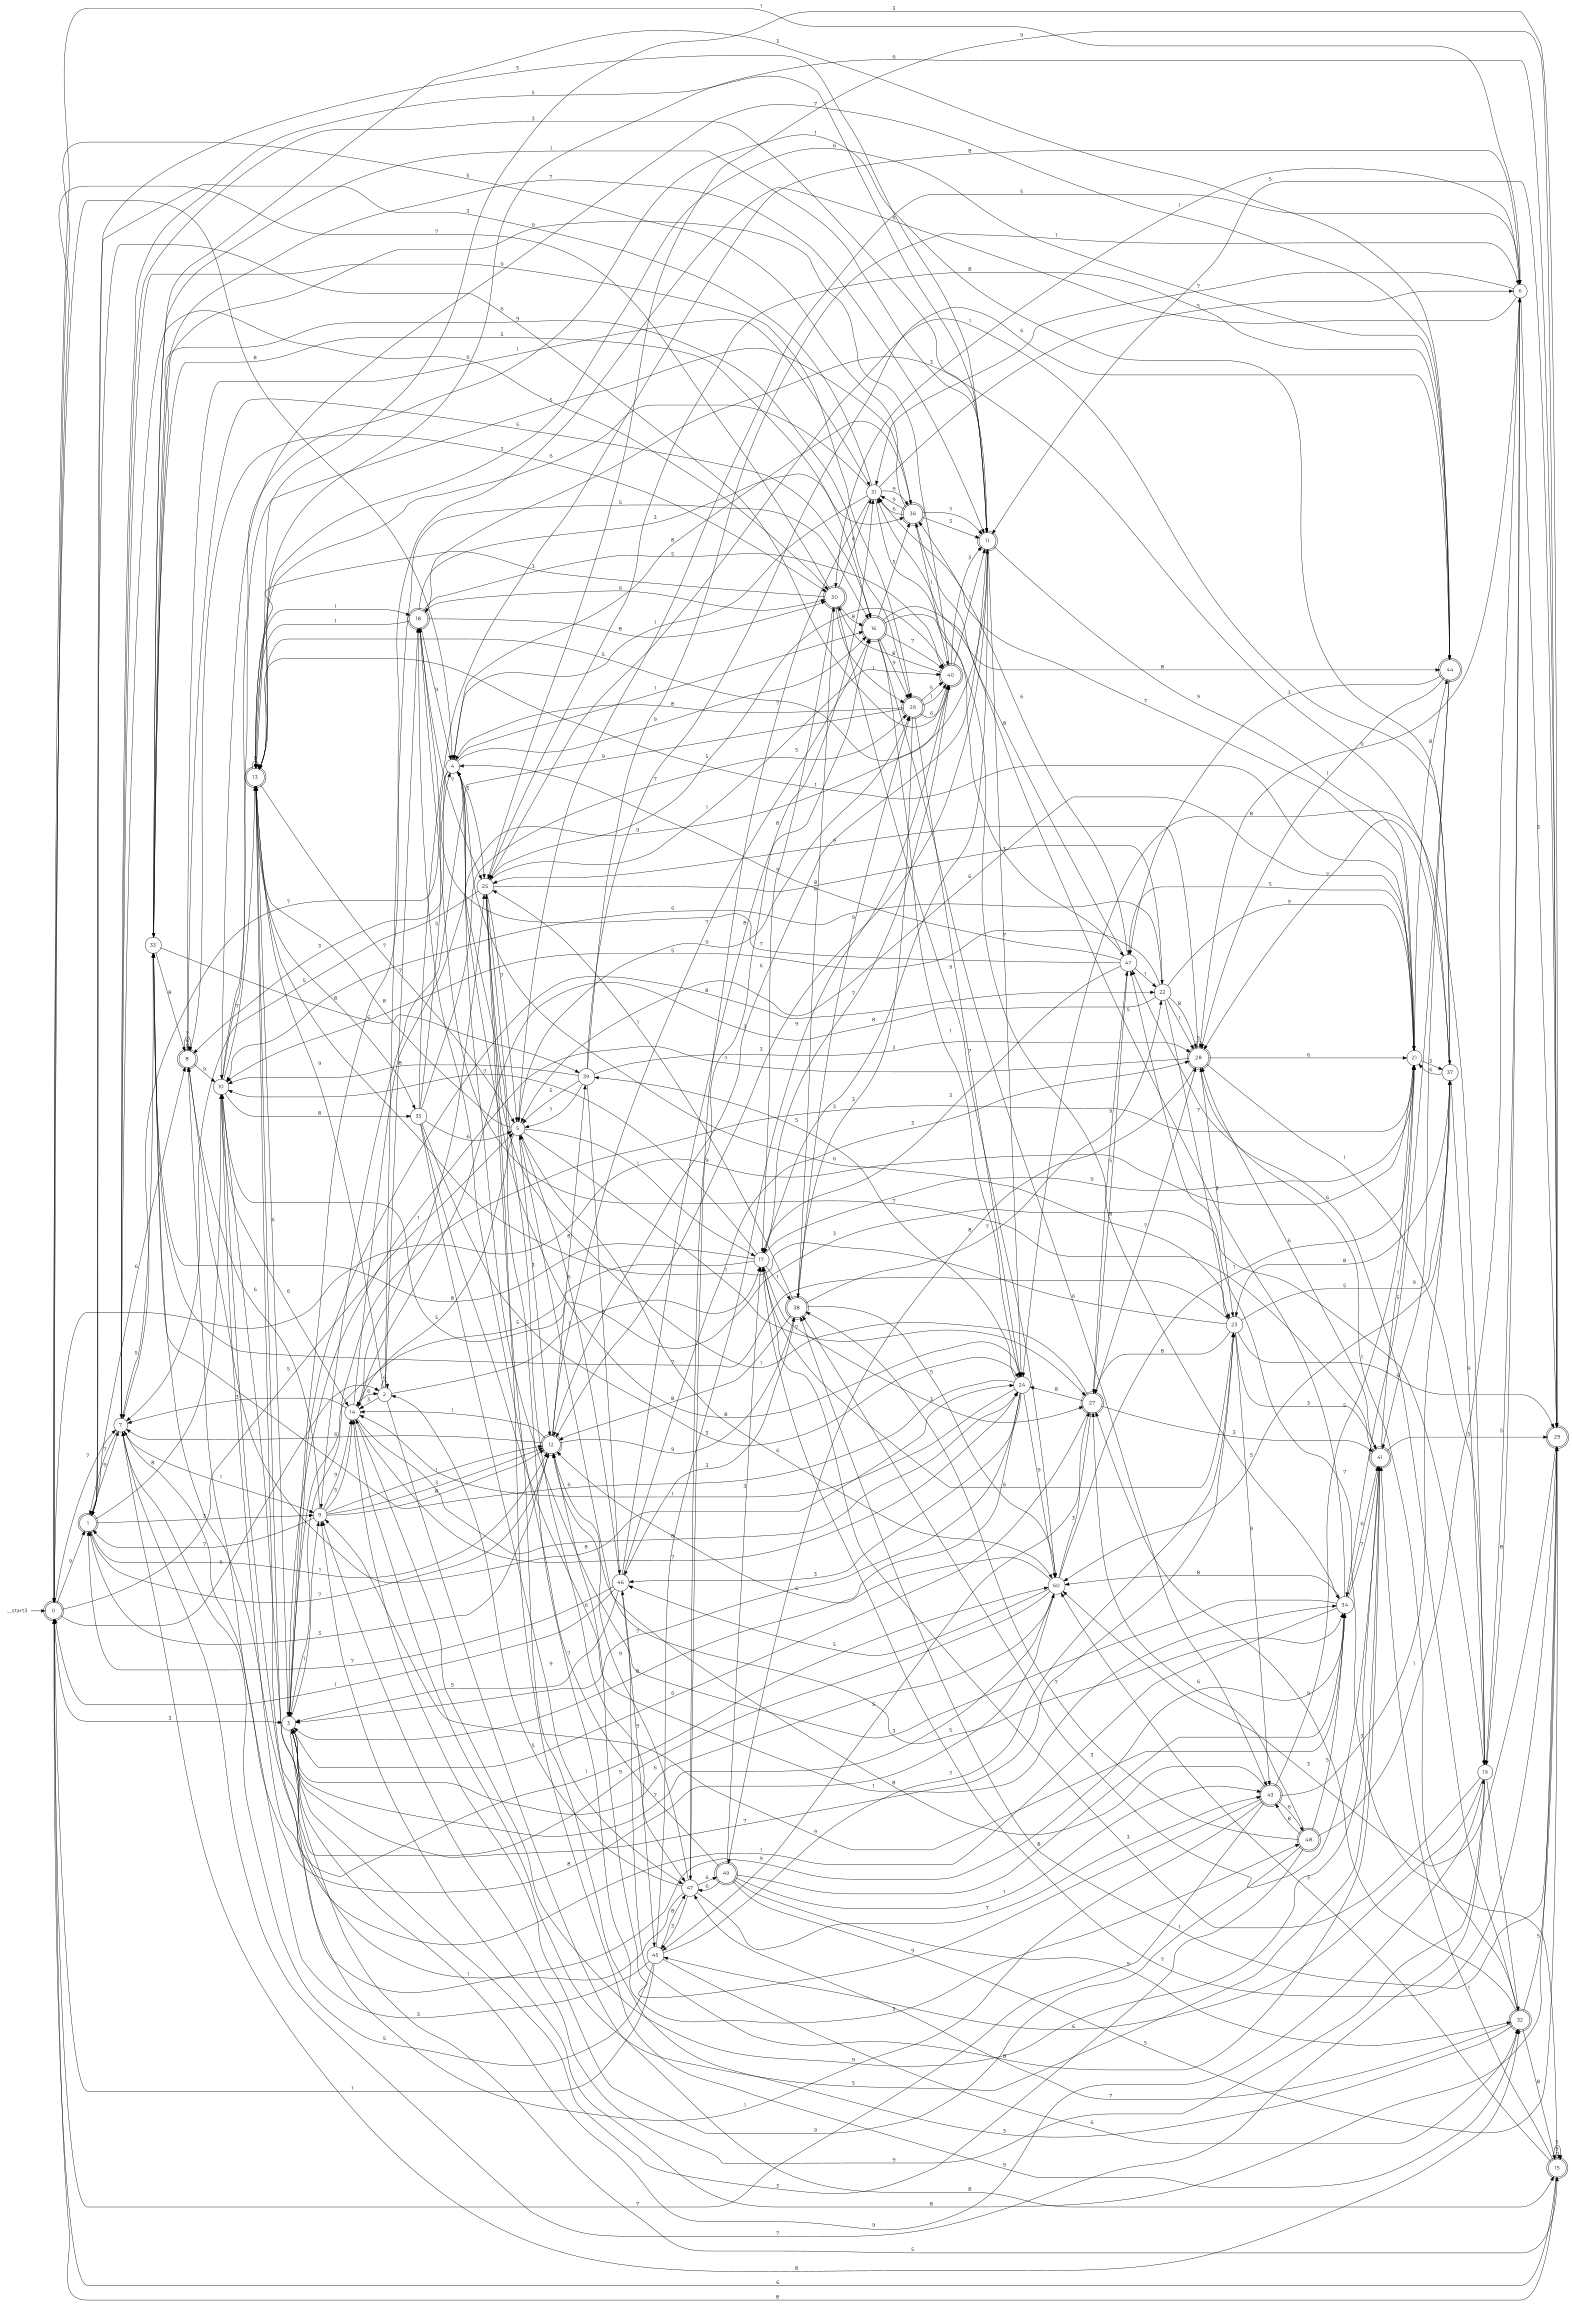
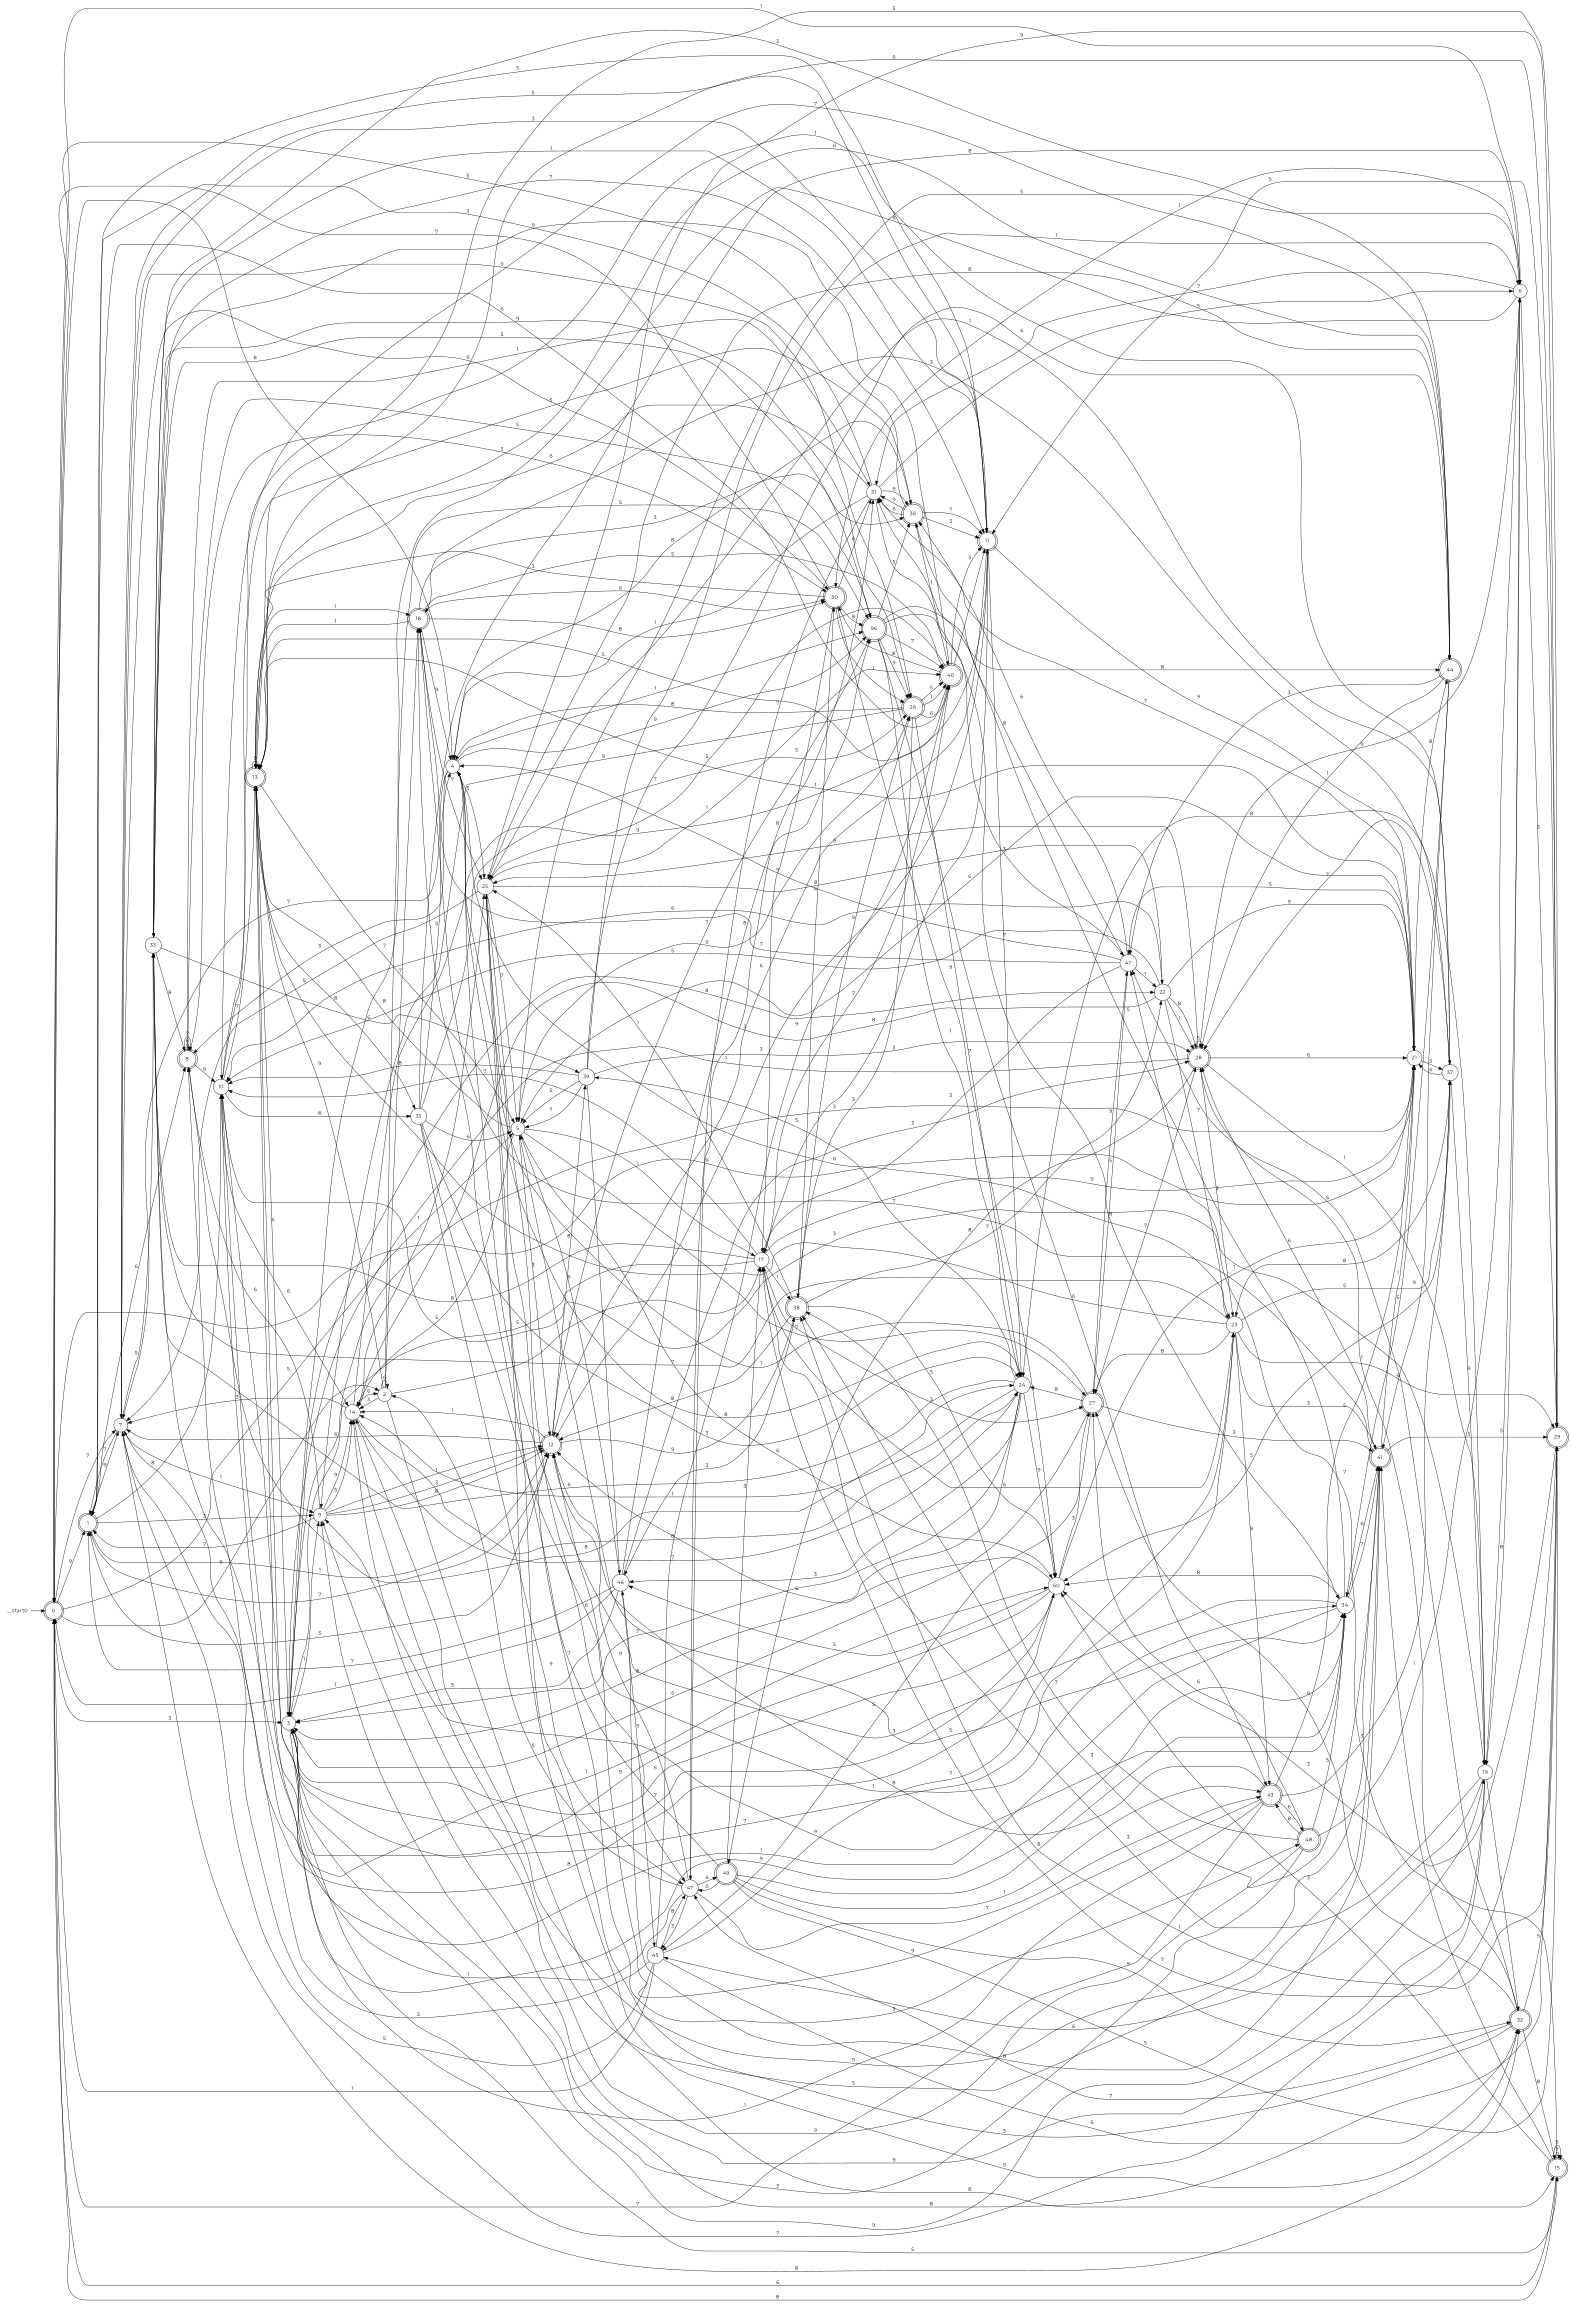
node "16": label "16" -> "96"
node "__start3": label "__start3" -> "__start0"
